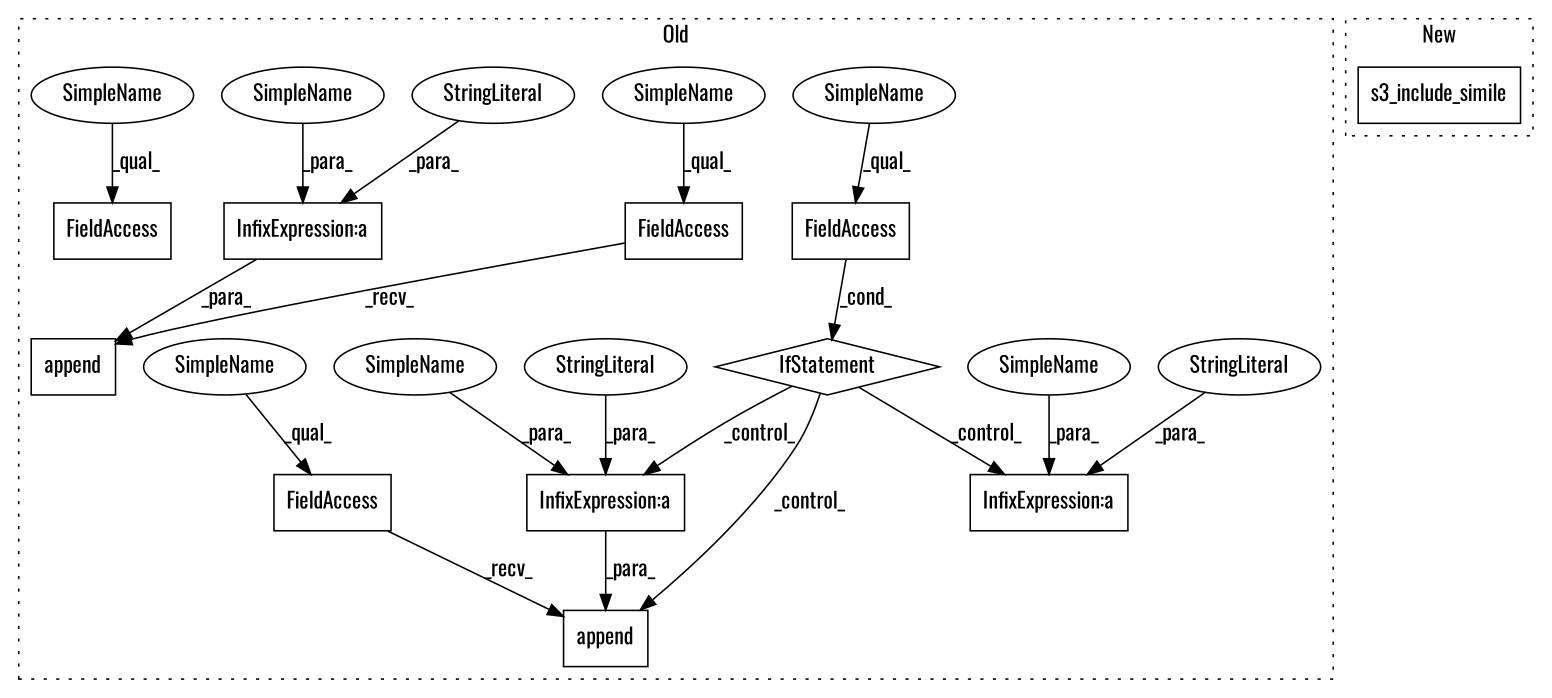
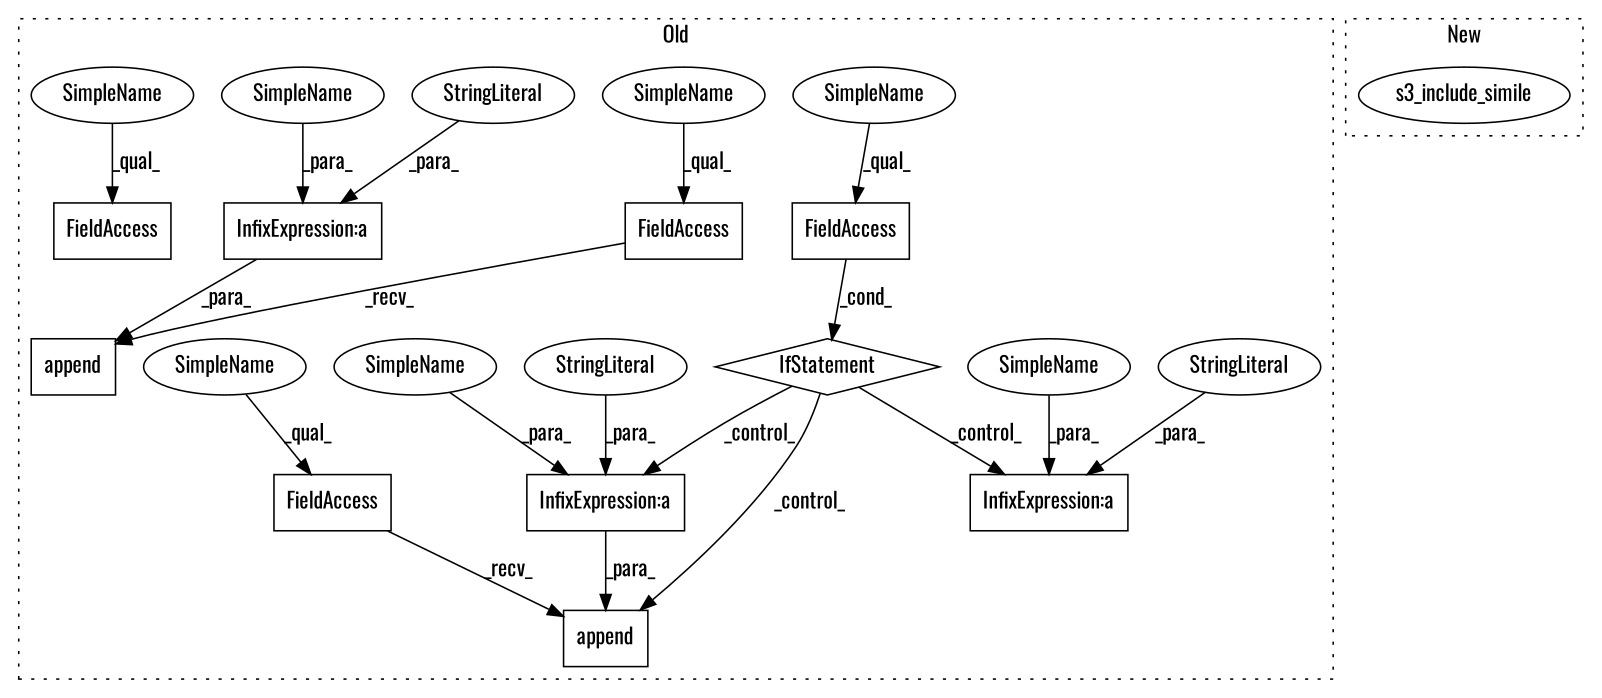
node "s3_include_simile": shape box -> ellipse
